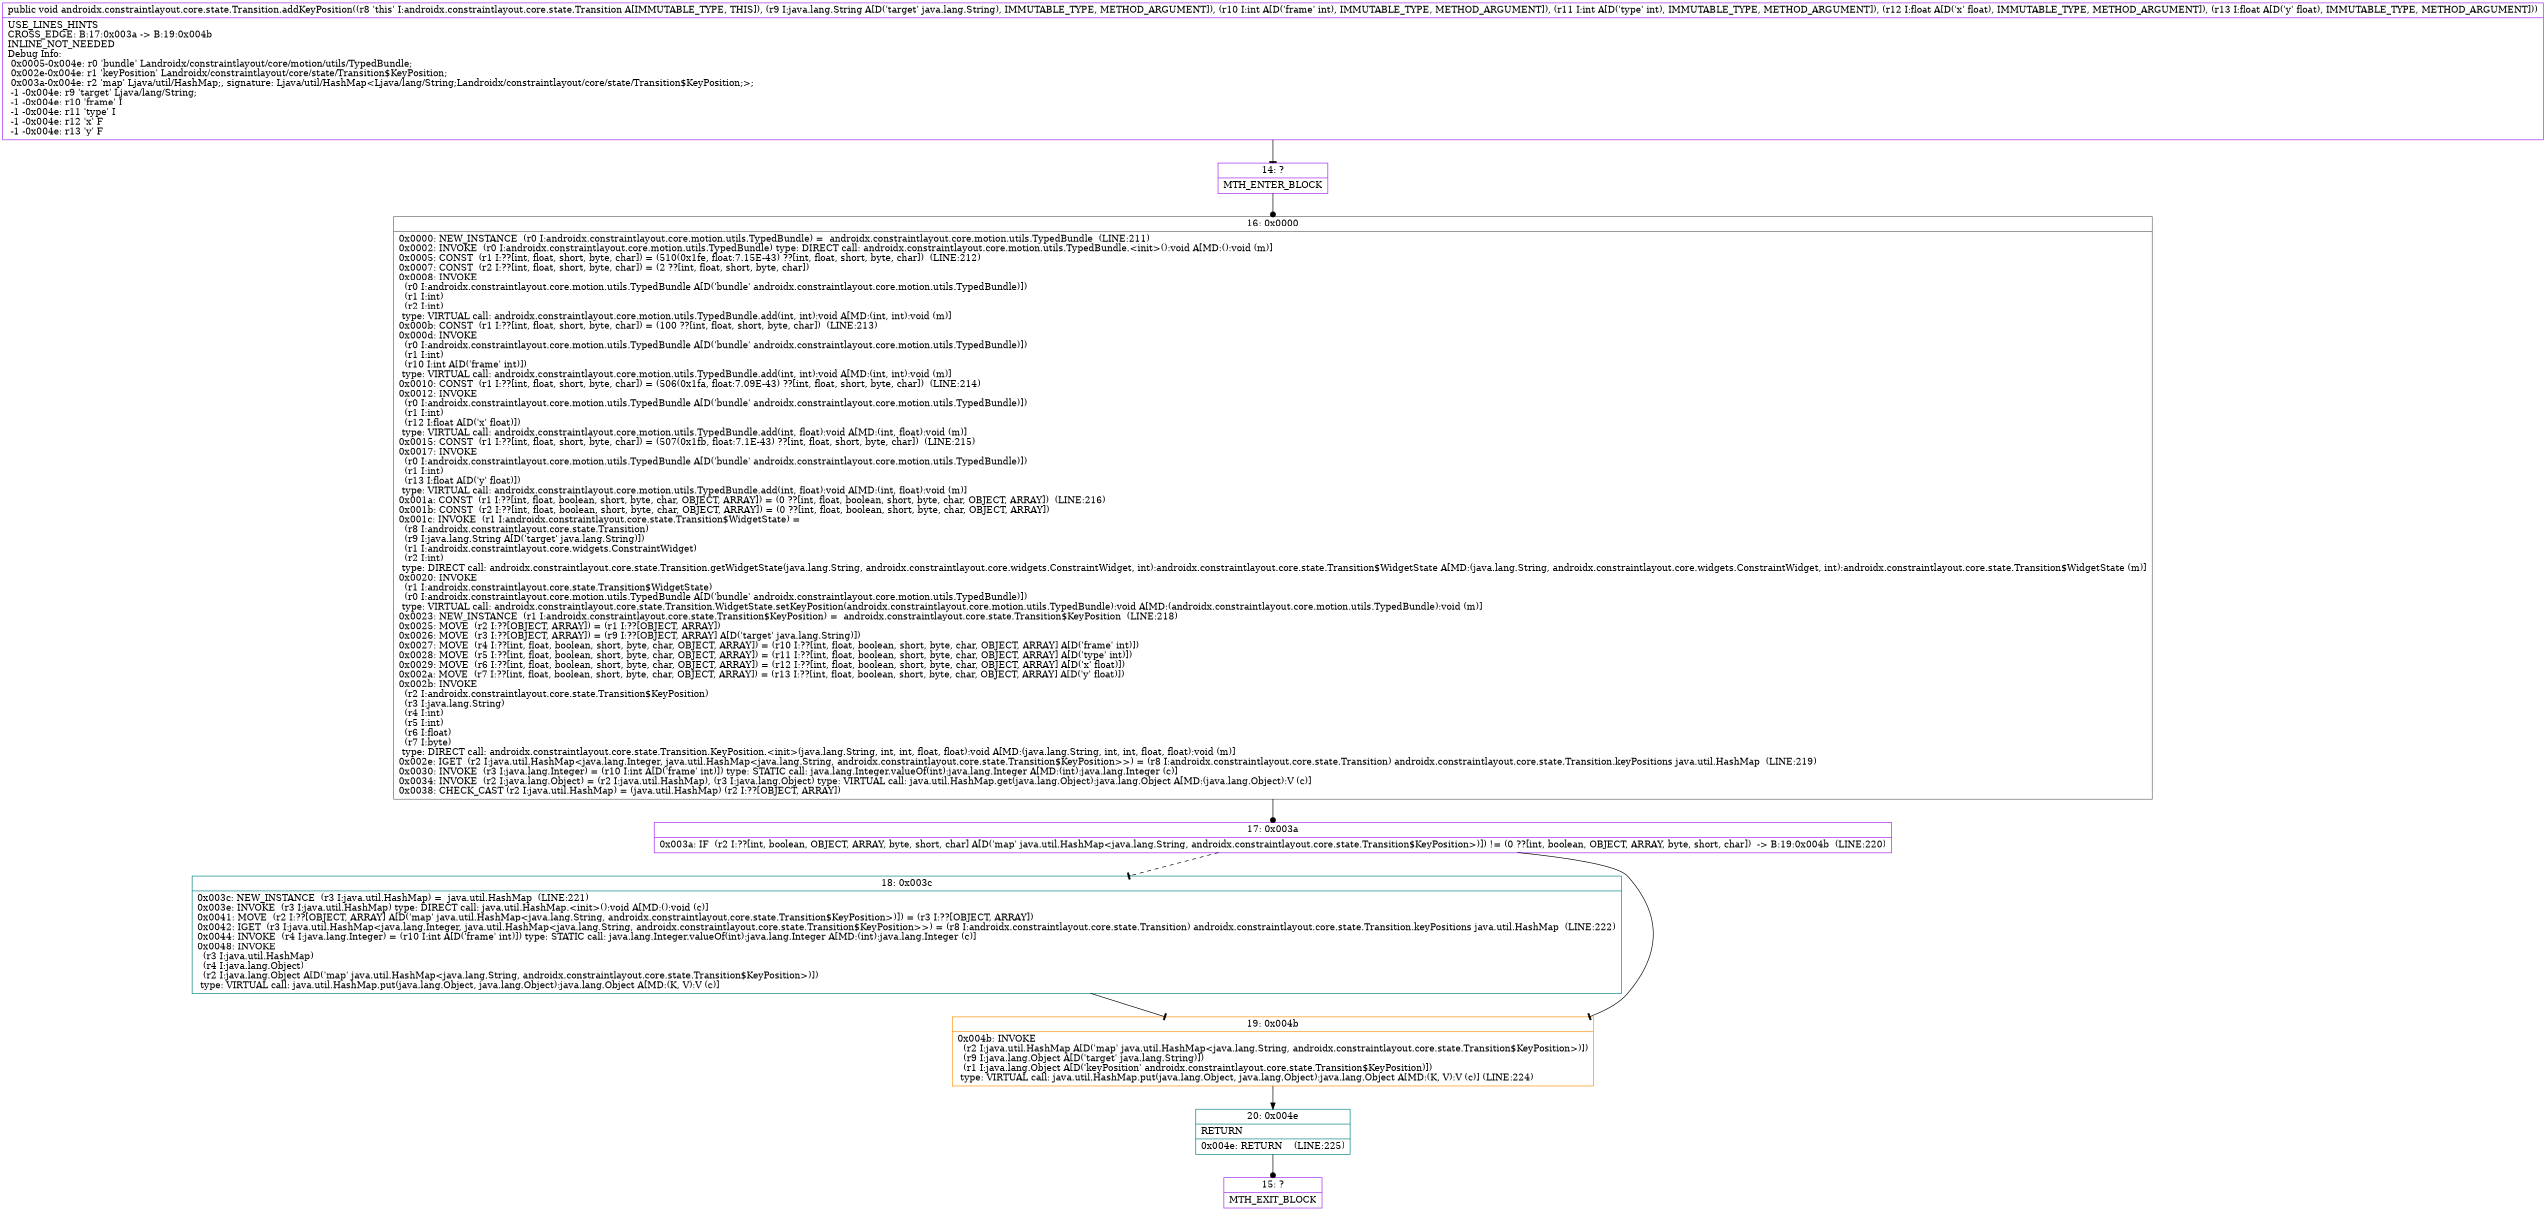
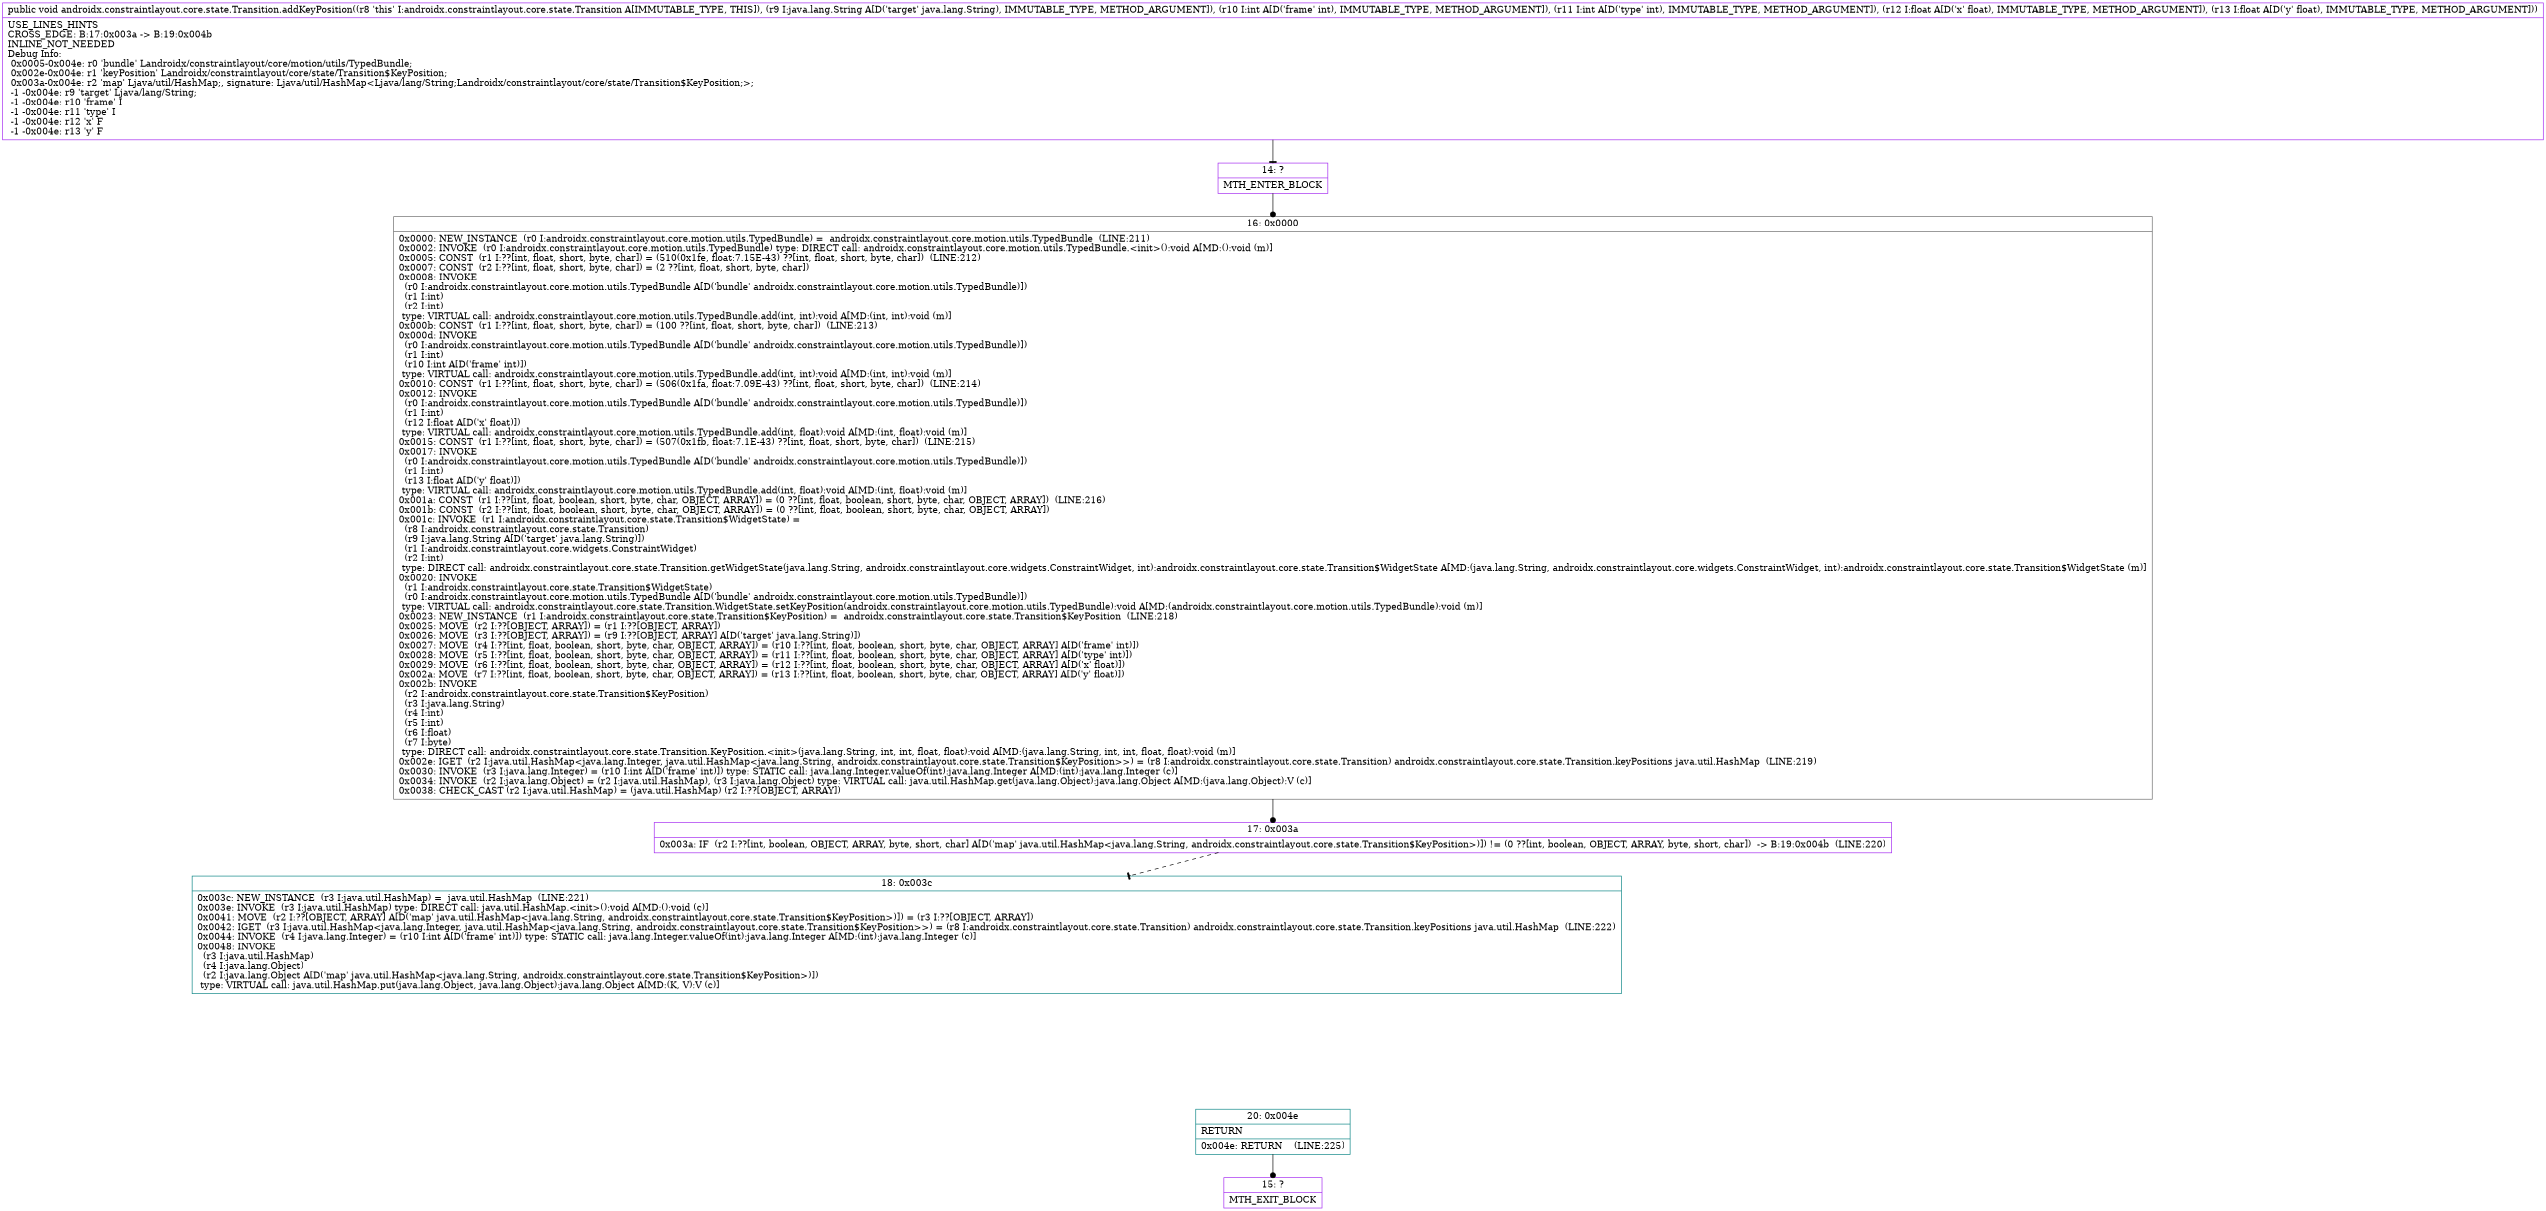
node "19: 0x004b": removed
